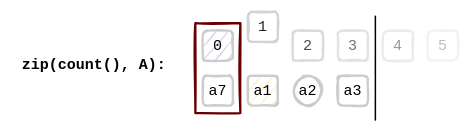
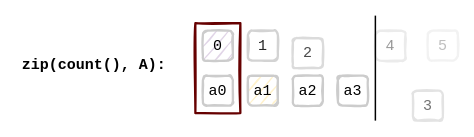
node "1": moved (263, 27) -> (263, 45)
node "2": moved (308, 45) -> (308, 53)
node "3": moved (353, 45) -> (428, 105)
node "4": moved (398, 45) -> (390, 45)
node "a7": label "a7" -> "a0"
node "a2": shape ellipse -> rounded rectangle
